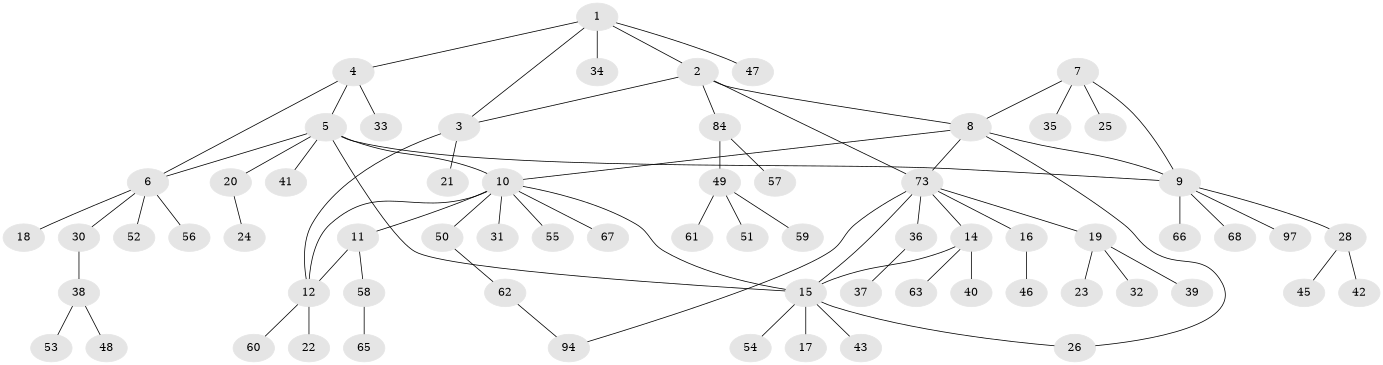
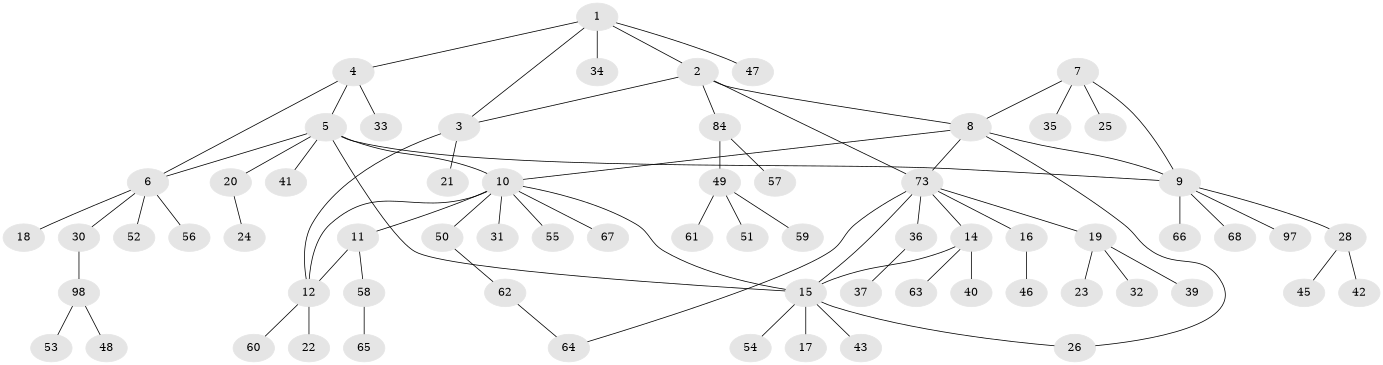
node "38": label "38" -> "98"
node "94": label "94" -> "64"
